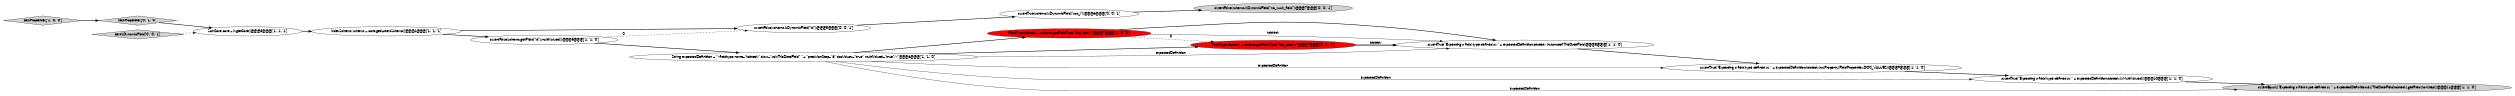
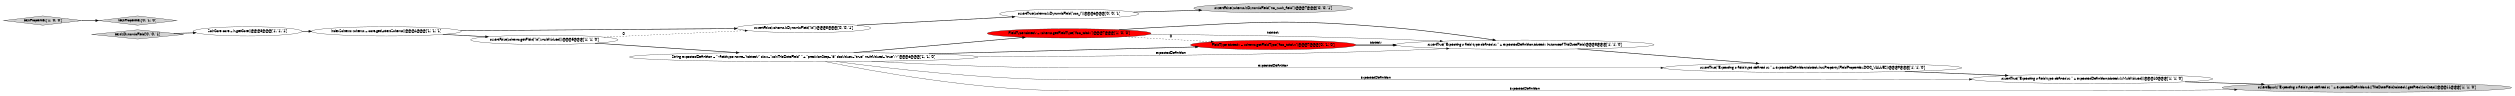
edge "testProperties['0', '1', '0']" -> "SolrCore core = h.getCore()@@@3@@@['1', '1', '1']": removed
edge "testIsDynamicField['0', '0', '1']" -> "SolrCore core = h.getCore()@@@3@@@['1', '1', '1']": style dashed -> bold
